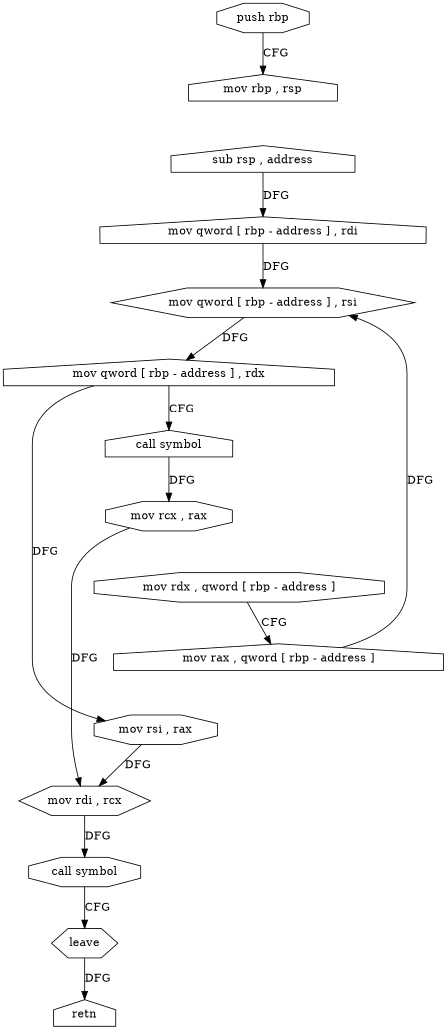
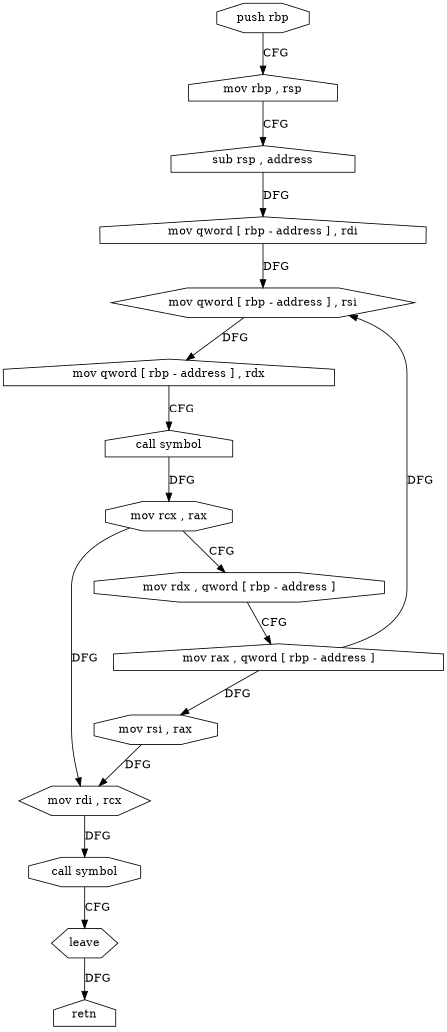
edge "mov rbp , rsp" -> "sub rsp , address": added, label "CFG"
edge "mov rcx , rax" -> "mov rdx , qword [ rbp - address ]": added, label "CFG"
edge "mov qword [ rbp - address ] , rdx" -> "mov rsi , rax": now "mov rax , qword [ rbp - address ]" -> "mov rsi , rax"
